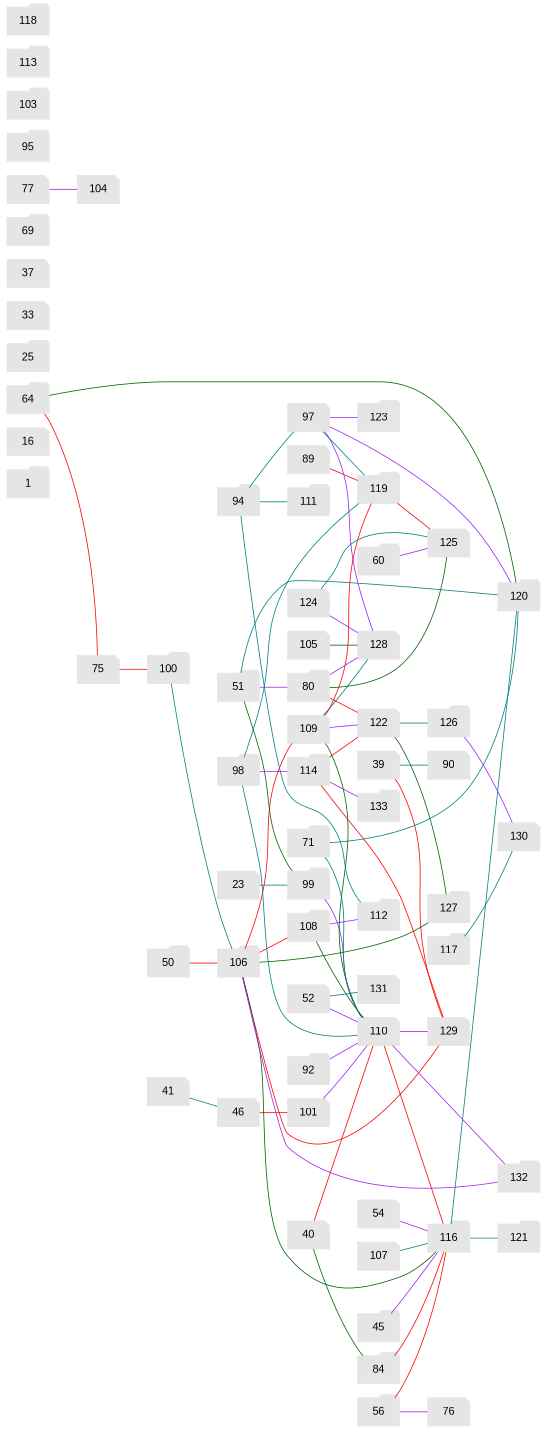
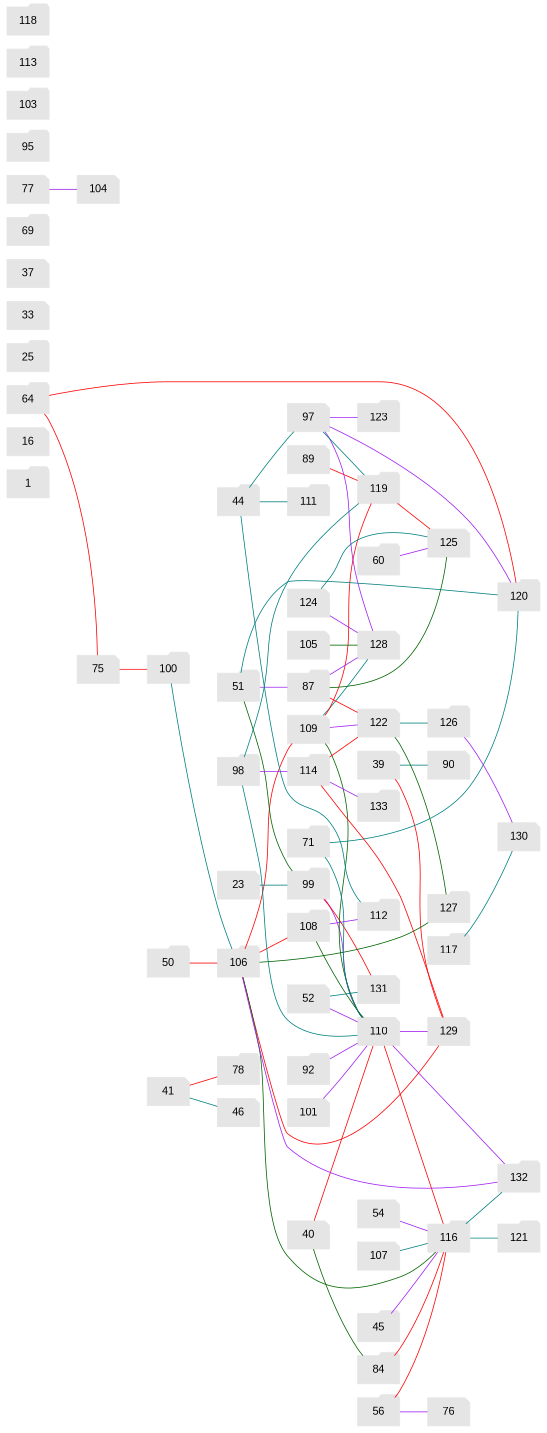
edge "64" -- "120": color darkgreen -> red
node "94": label "94" -> "44"
node "80": label "80" -> "87"
edge "120" -- "116": now "132" -- "116"
edge "99" -- "131": added
node "78": added
edge "46" -- "101": removed
